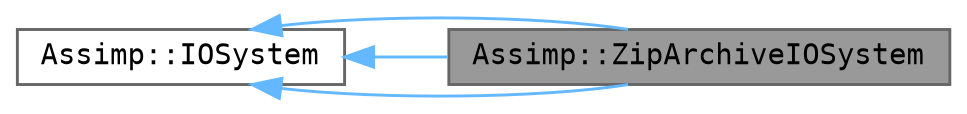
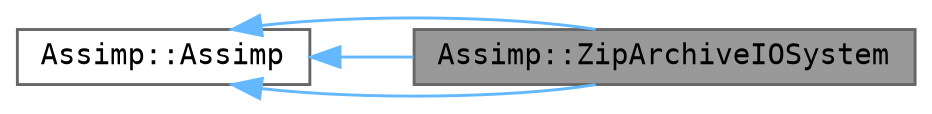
node "Assimp::IOSystem": label "Assimp::IOSystem" -> "Assimp::Assimp"
